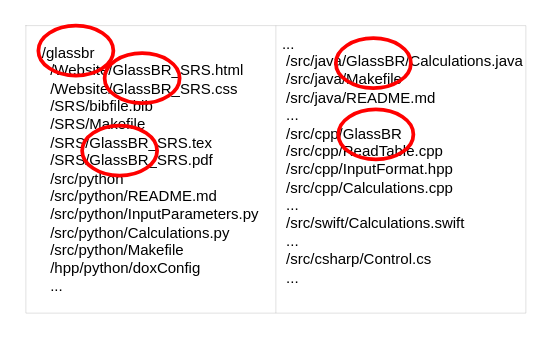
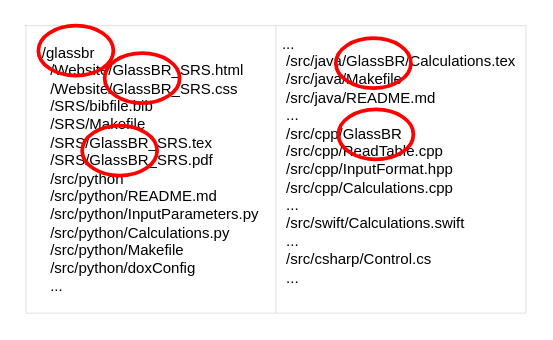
node "/glassbr /Website/GlassBR_SRS.html /Website/GlassBR_SRS.css /SRS/bibfile.bib /SRS/Makefile /SRS/GlassBR_SRS.tex /SRS/GlassBR_SRS.pdf /src/python /src/python/README.md /src/python/InputParameters.py /src/python/Calculations.py /src/python/Makefile /hpp/python/doxConfig ...": label "/glassbr /Website/GlassBR_SRS.html /Website/GlassBR_SRS.css /SRS/bibfile.bib /SRS/Makefile /SRS/GlassBR_SRS.tex /SRS/GlassBR_SRS.pdf /src/python /src/python/README.md /src/python/InputParameters.py /src/python/Calculations.py /src/python/Makefile /hpp/python/doxConfig ..." -> "/glassbr /Website/GlassBR_SRS.html /Website/GlassBR_SRS.css /SRS/bibfile.bib /SRS/Makefile /SRS/GlassBR_SRS.tex /SRS/GlassBR_SRS.pdf /src/python /src/python/README.md /src/python/InputParameters.py /src/python/Calculations.py /src/python/Makefile /src/python/doxConfig ..."
node "... /src/java/GlassBR/Calculations.java /src/java/Makefile /src/java/README.md ... /src/cpp/GlassBR /src/cpp/ReadTable.cpp /src/cpp/InputFormat.hpp /src/cpp/Calculations.cpp ... /src/swift/Calculations.swift ... /src/csharp/Control.cs ...": label "... /src/java/GlassBR/Calculations.java /src/java/Makefile /src/java/README.md ... /src/cpp/GlassBR /src/cpp/ReadTable.cpp /src/cpp/InputFormat.hpp /src/cpp/Calculations.cpp ... /src/swift/Calculations.swift ... /src/csharp/Control.cs ..." -> "... /src/java/GlassBR/Calculations.tex /src/java/Makefile /src/java/README.md ... /src/cpp/GlassBR /src/cpp/ReadTable.cpp /src/cpp/InputFormat.hpp /src/cpp/Calculations.cpp ... /src/swift/Calculations.swift ... /src/csharp/Control.cs ..."
